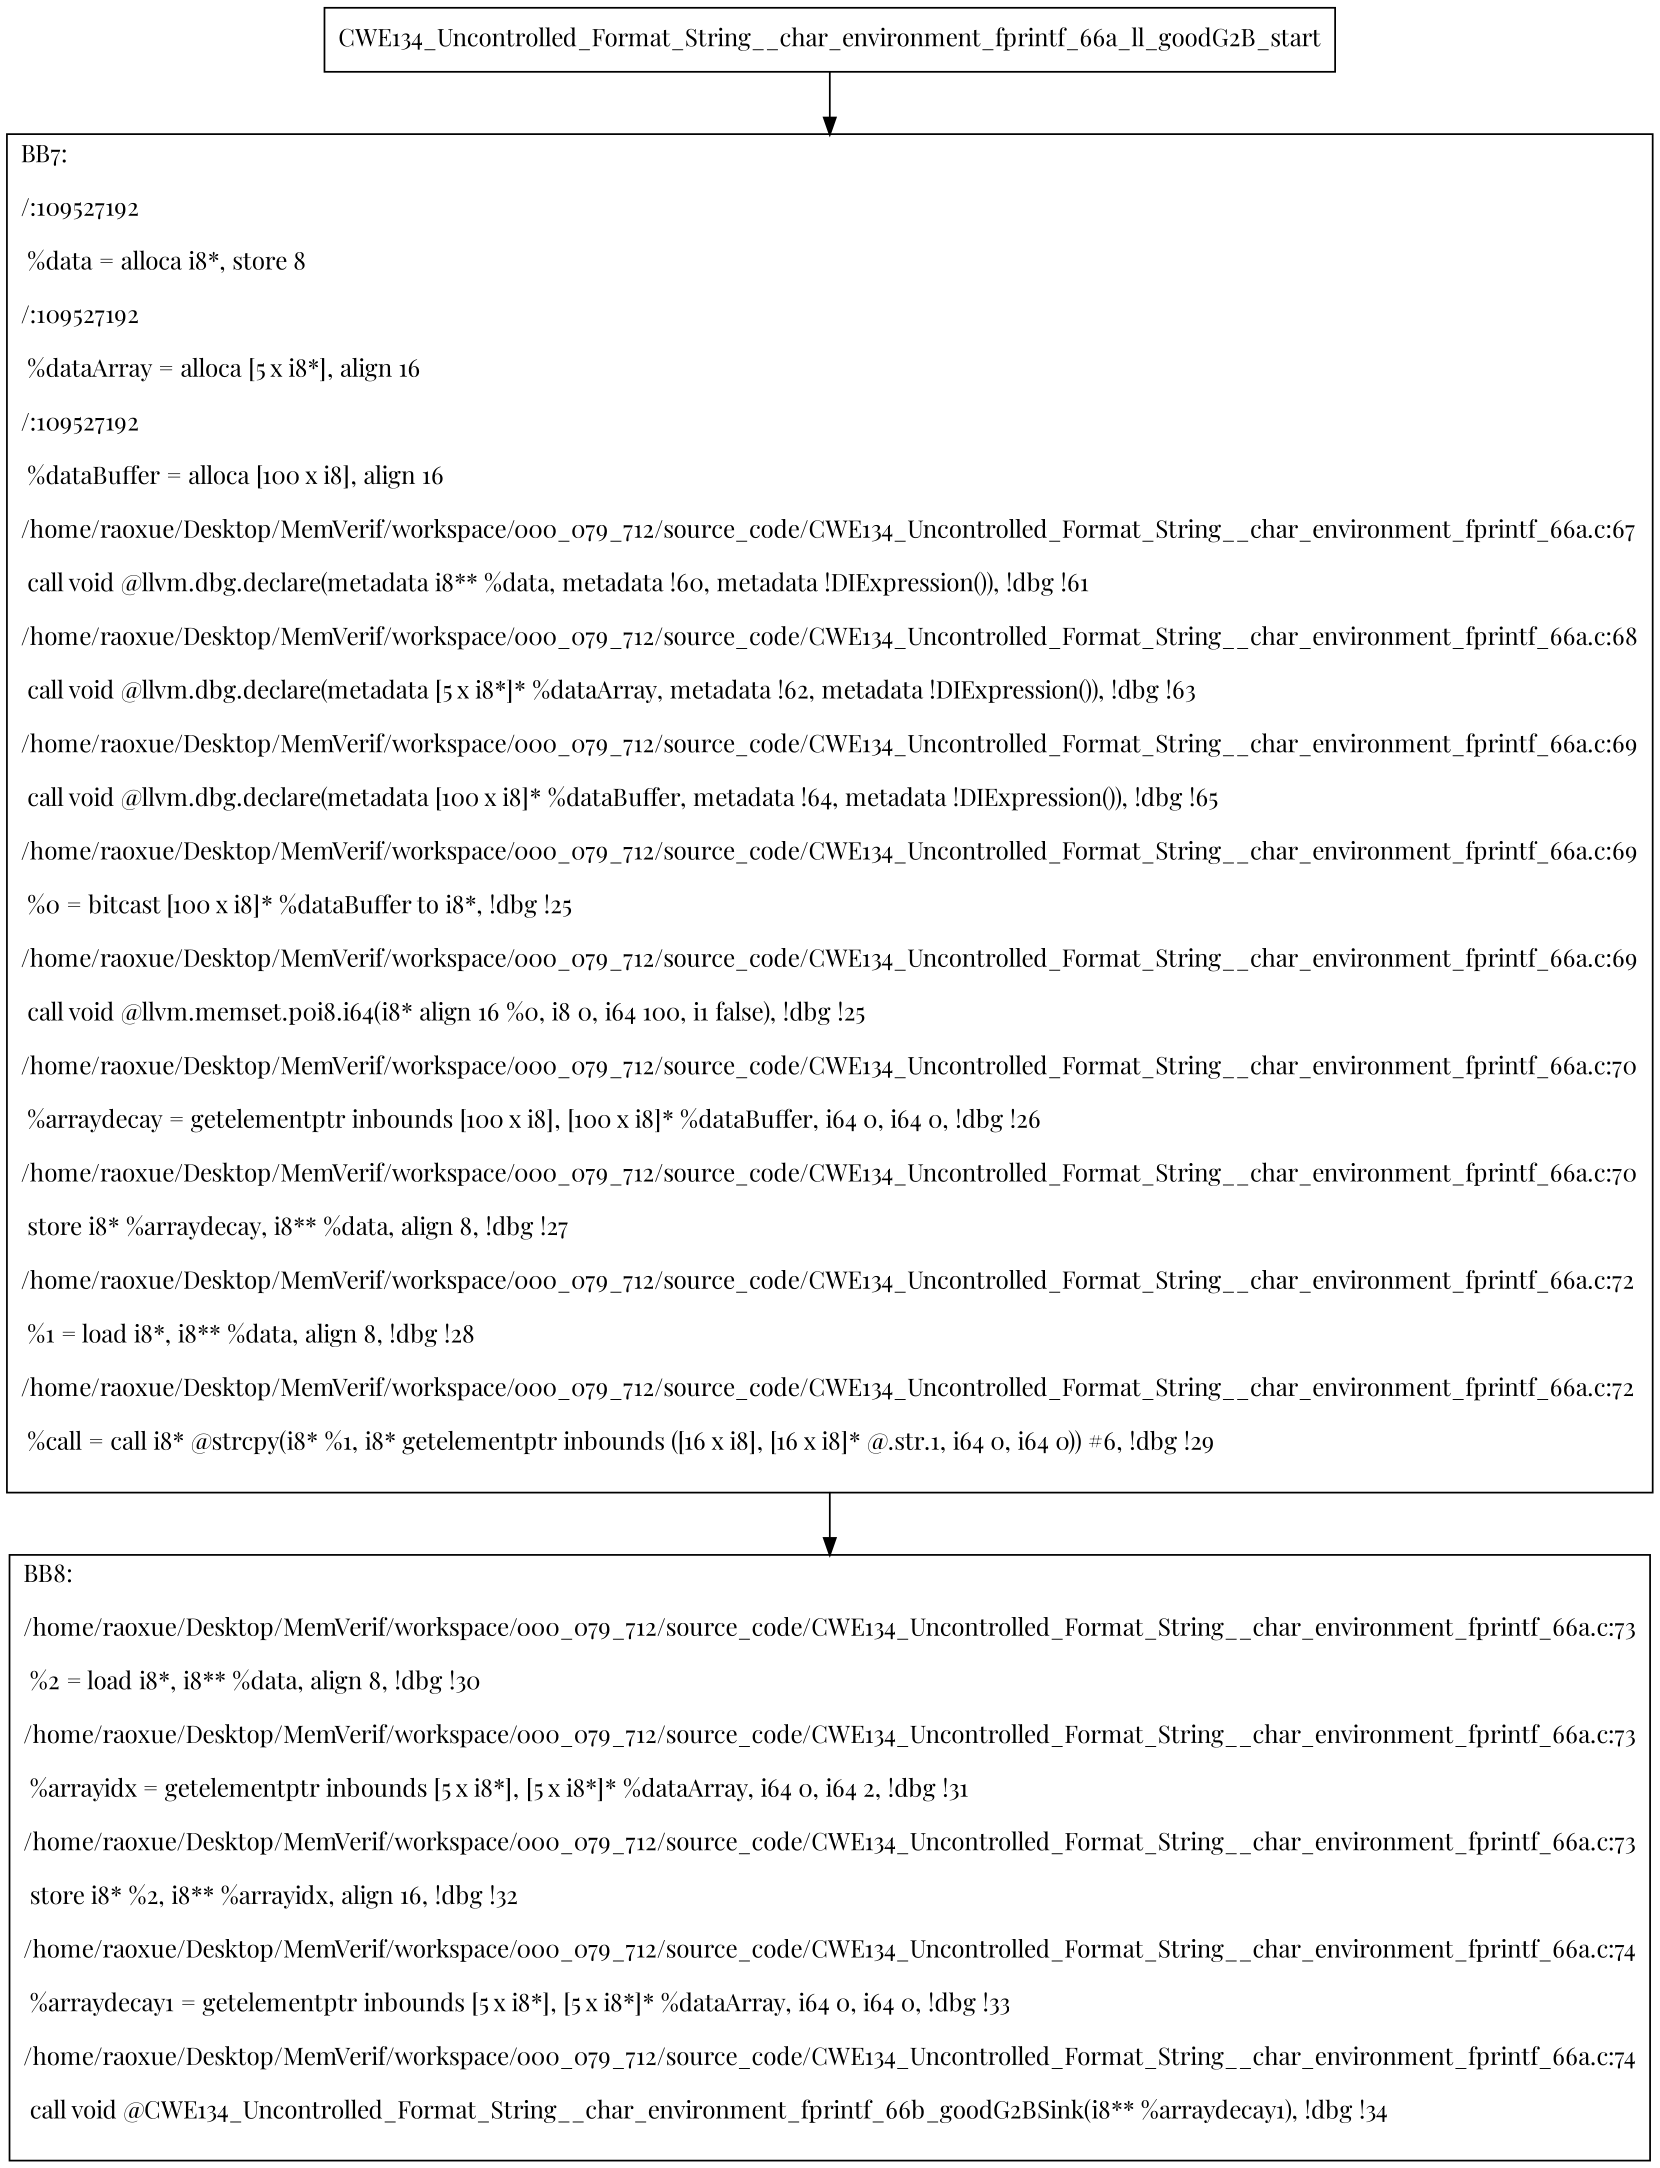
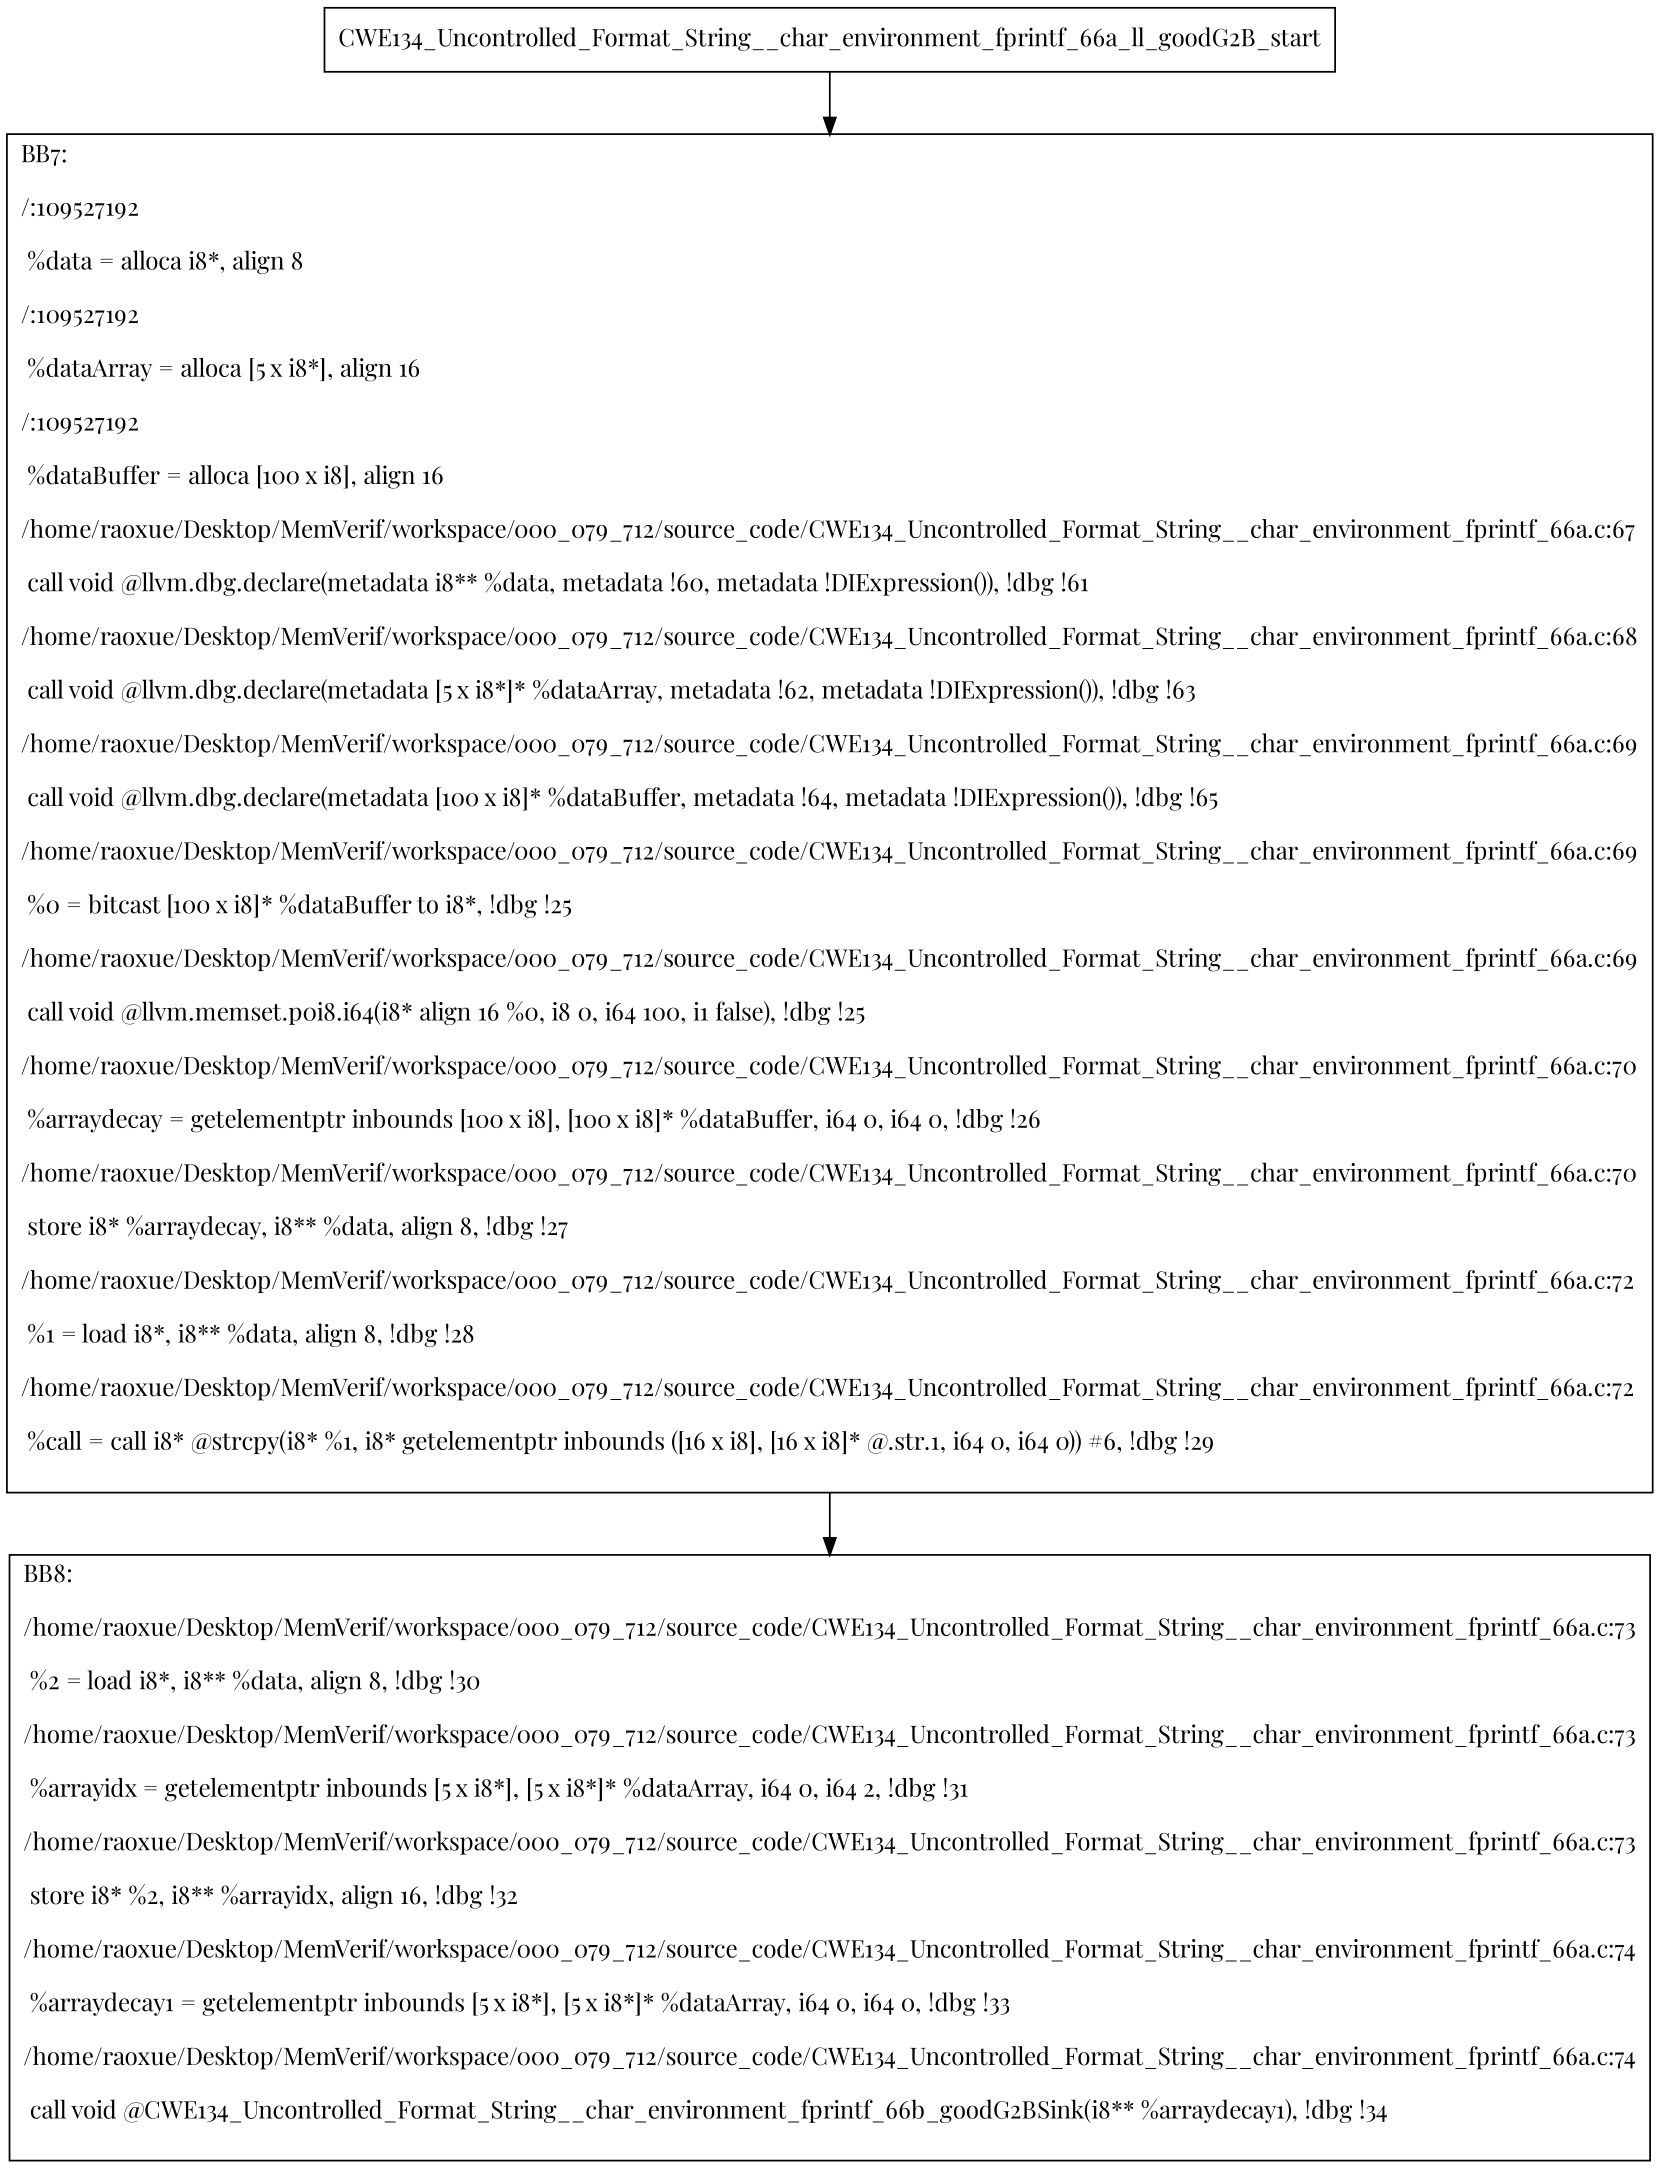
node "BB7:": text "%data = alloca i8*, store 8" -> "%data = alloca i8*, align 8"
